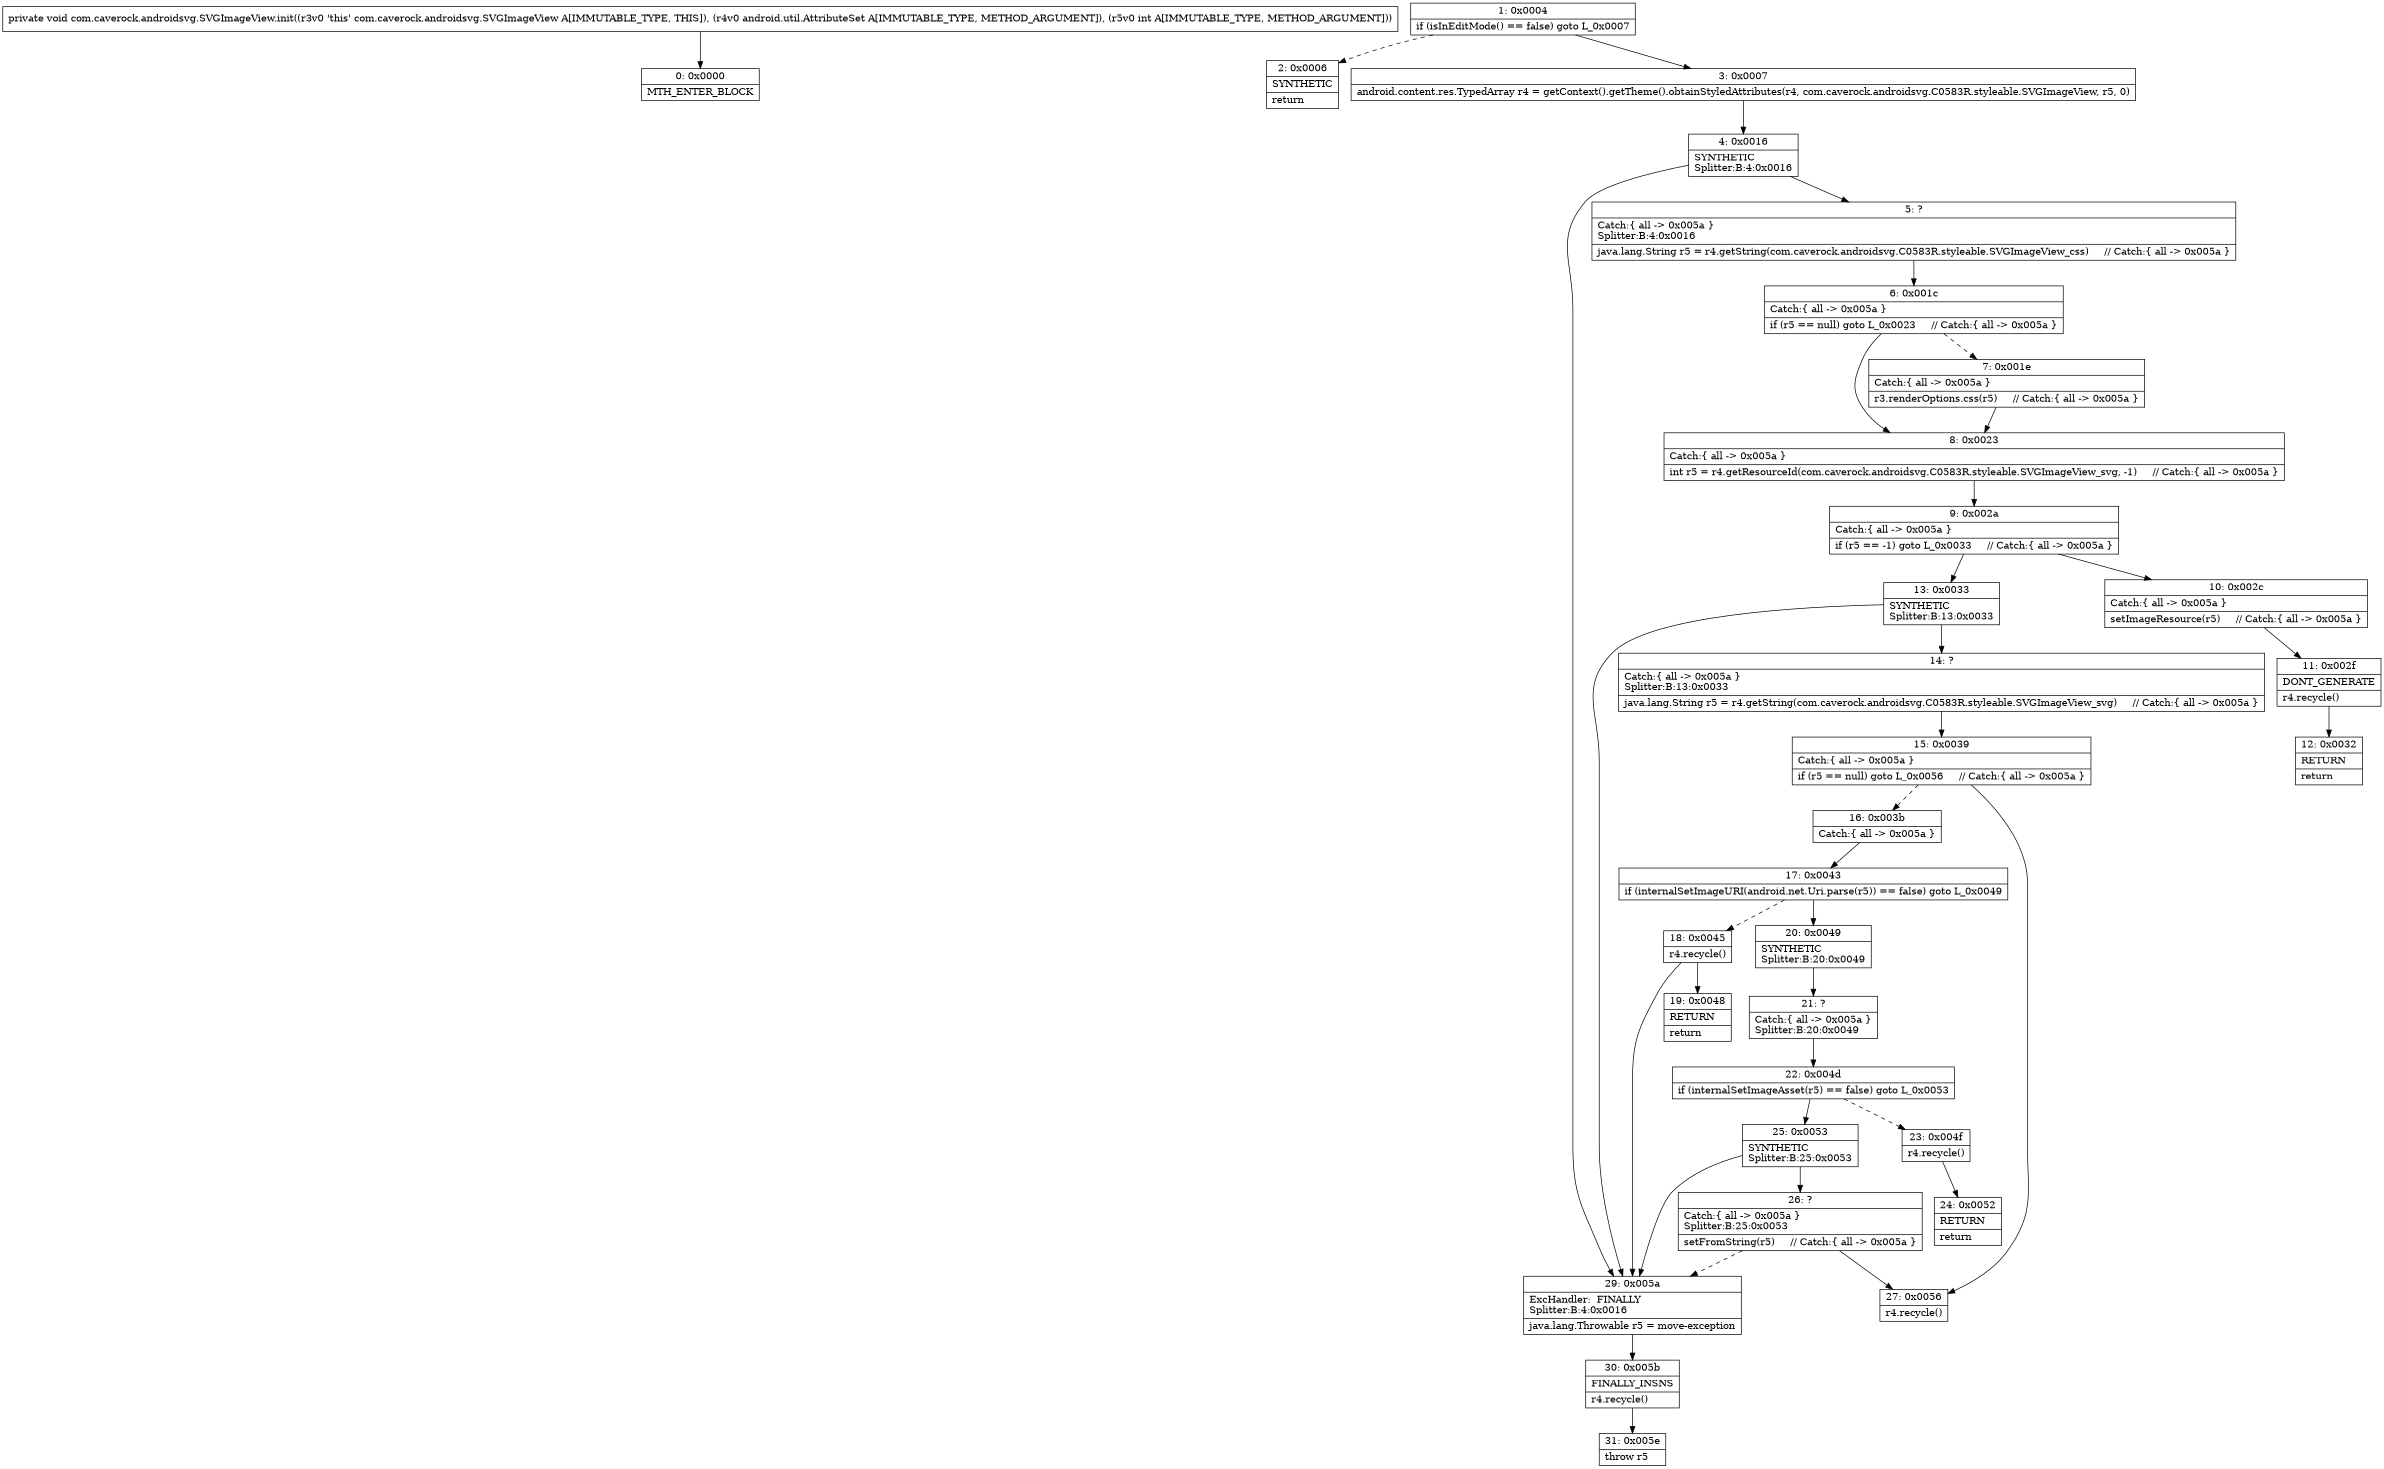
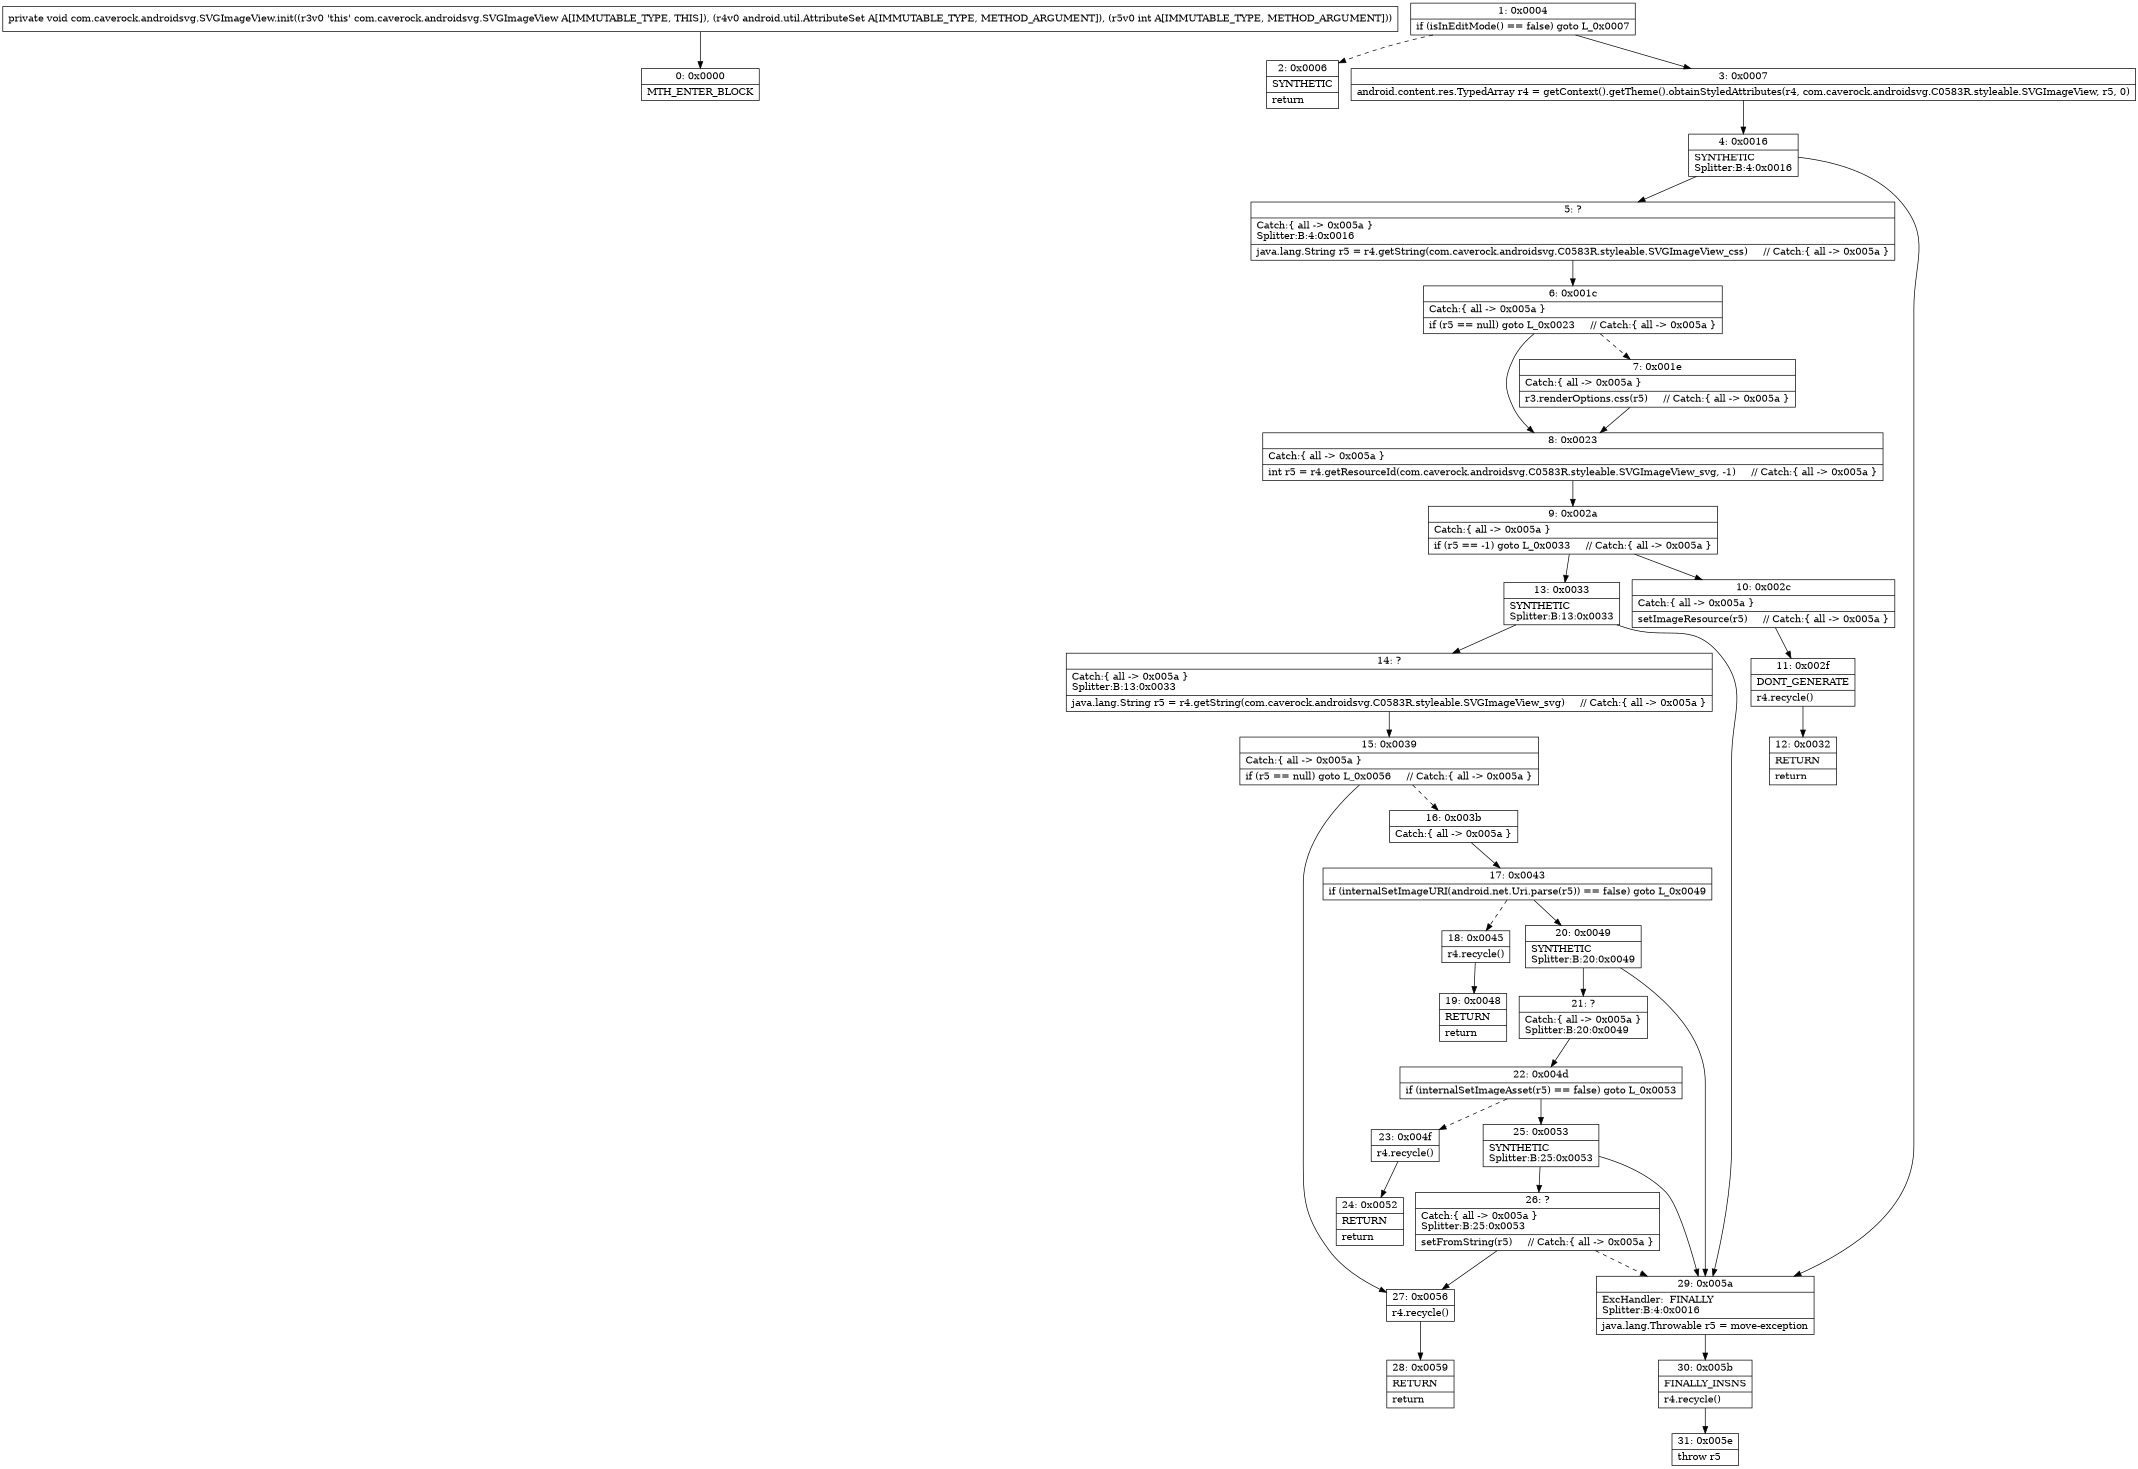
edge "18: 0x0045" -> "29: 0x005a": now "20: 0x0049" -> "29: 0x005a"
node "28: 0x0059": added
